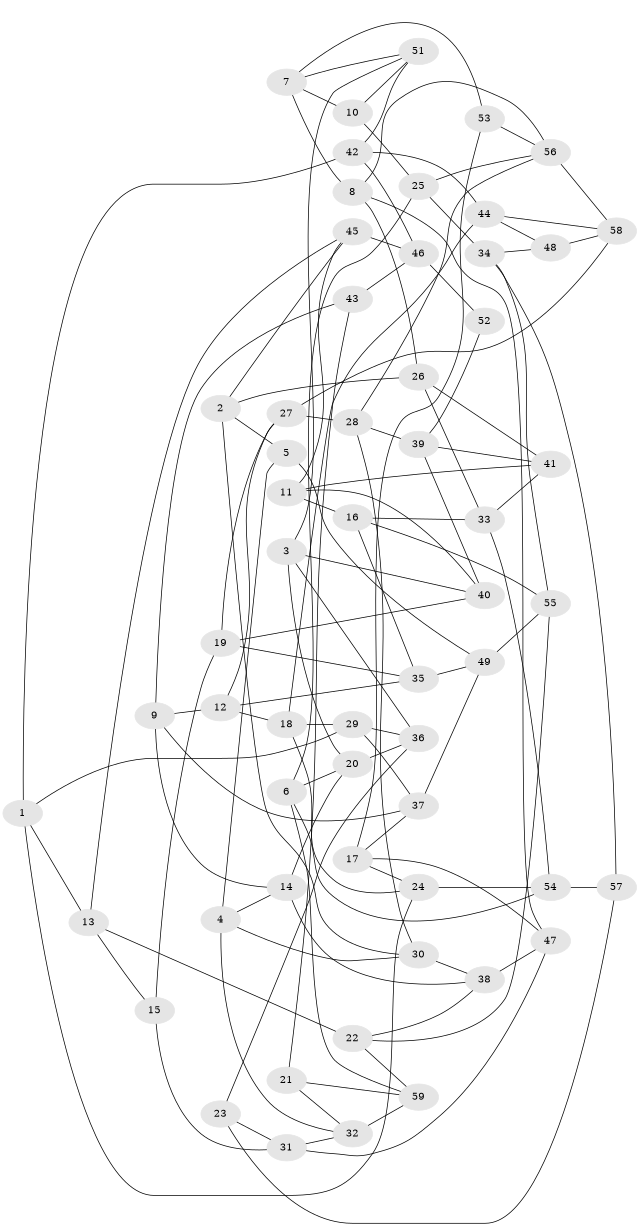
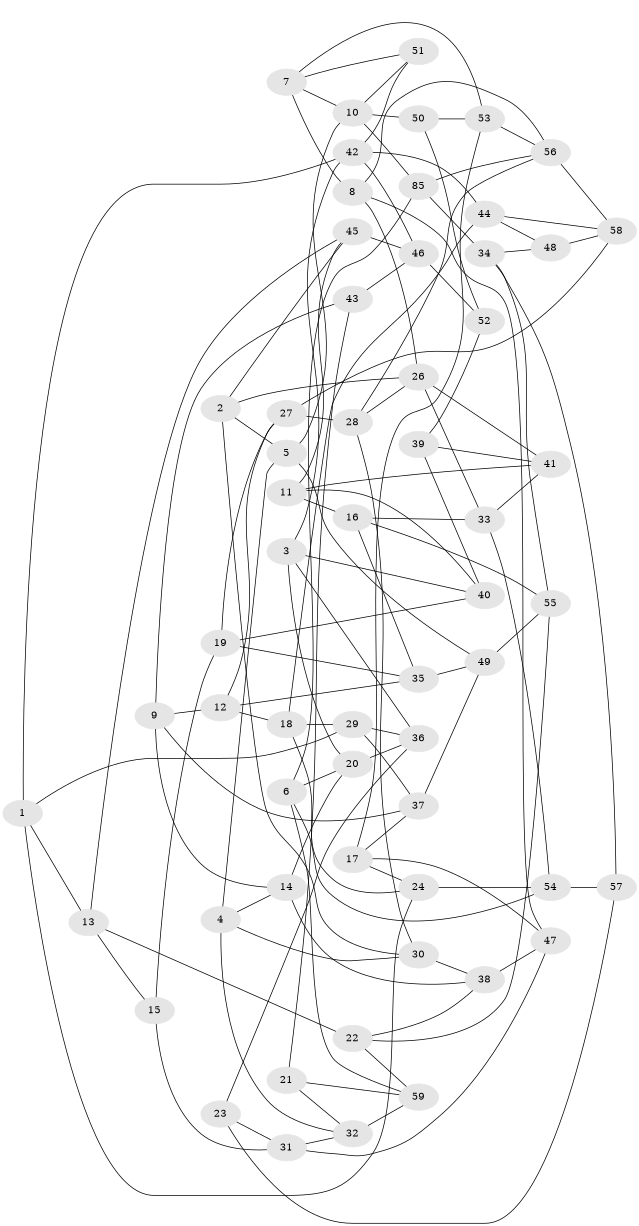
node "50": added
node "25": label "25" -> "85"
edge "10" -- "5": added
edge "51" -- "3": now "42" -- "3"
edge "28" -- "39": now "28" -- "26"
